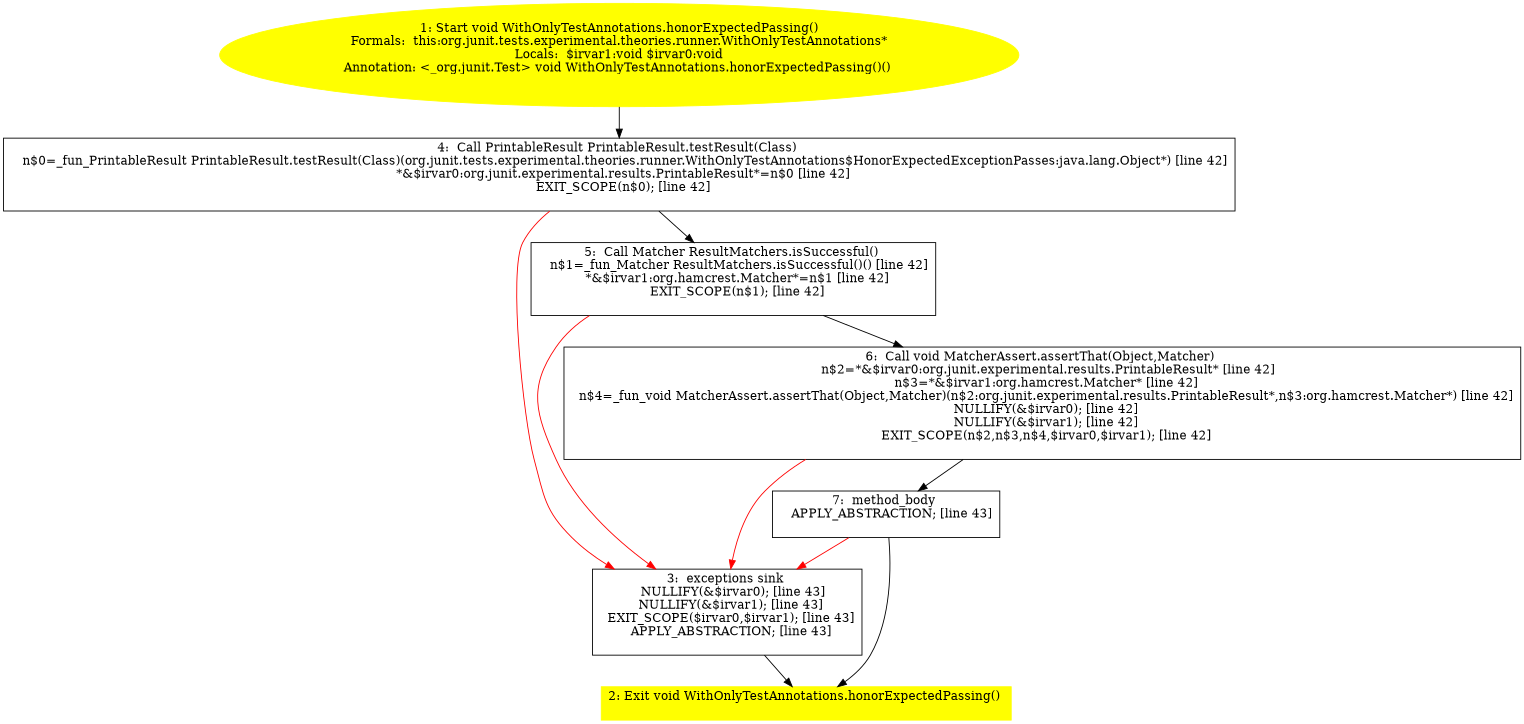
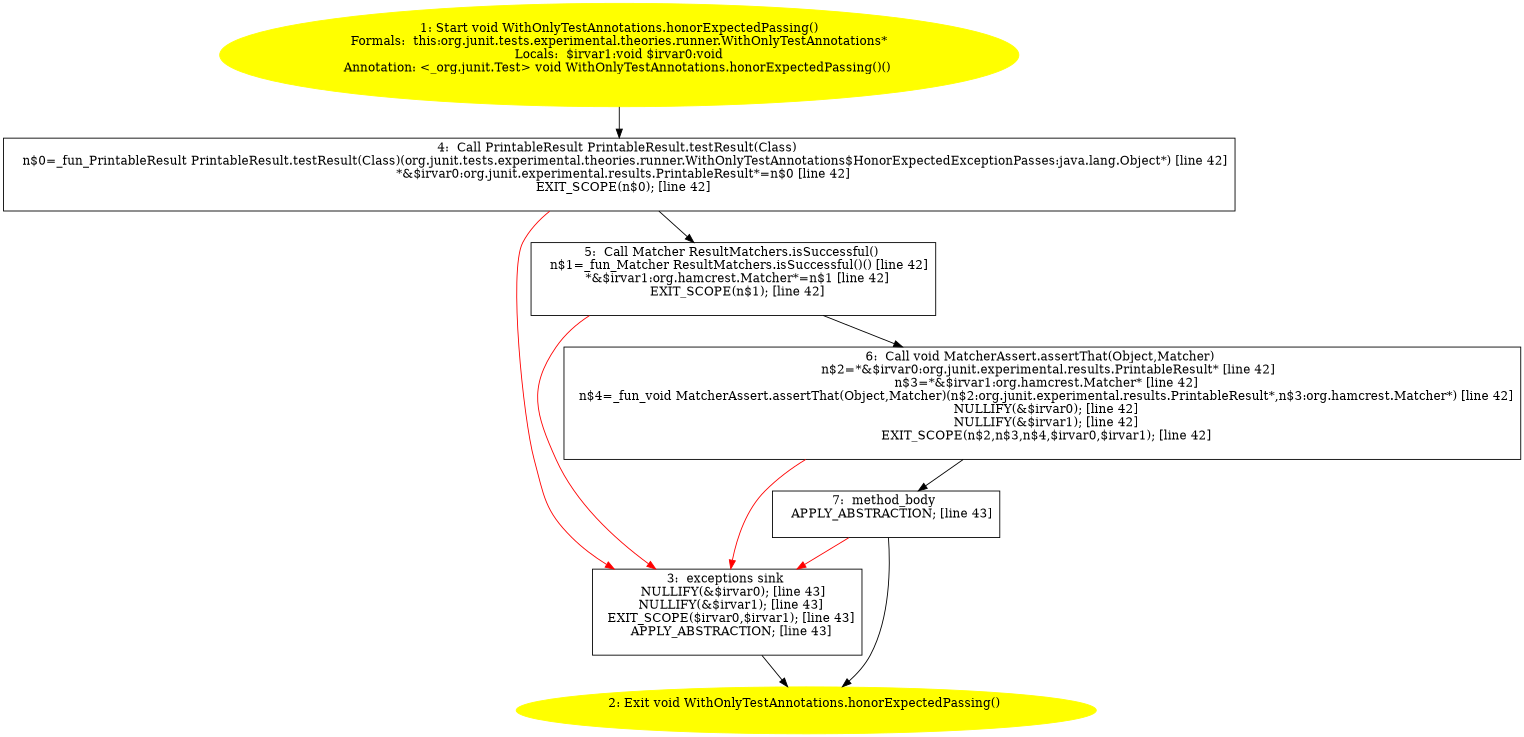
node "2: Exit void WithOnlyTestAnnotations.honorExpectedPassing()": shape box -> ellipse
